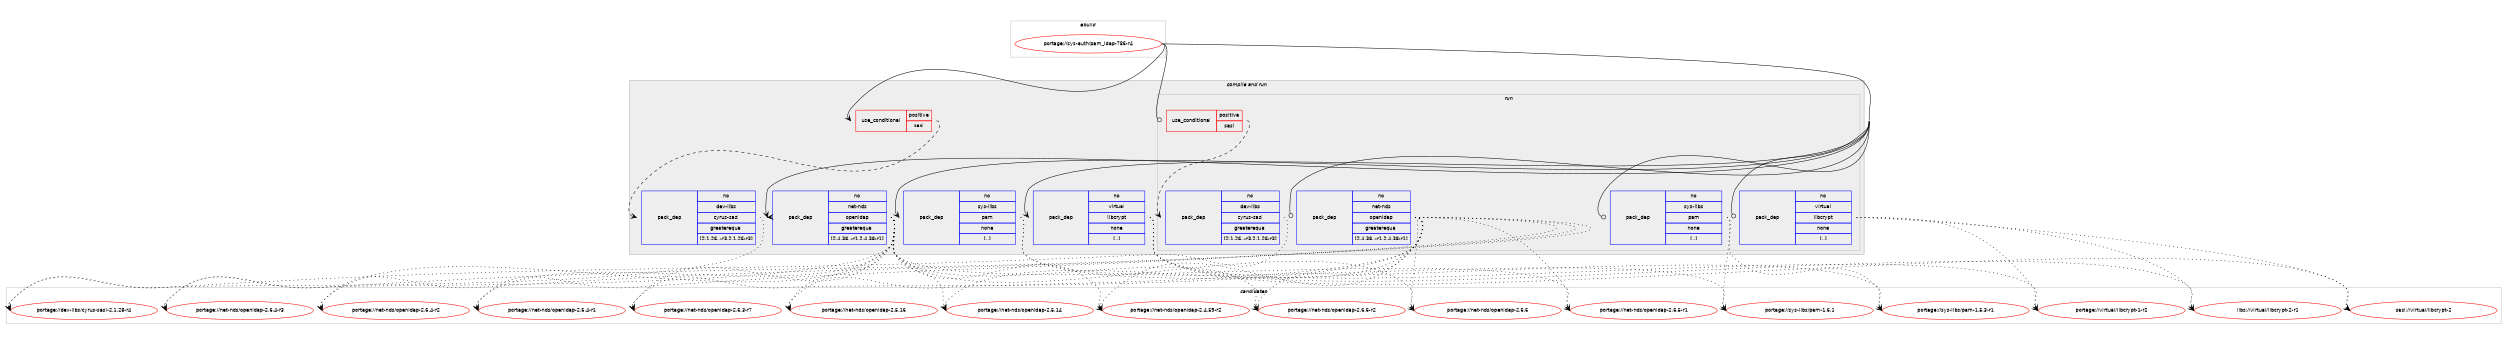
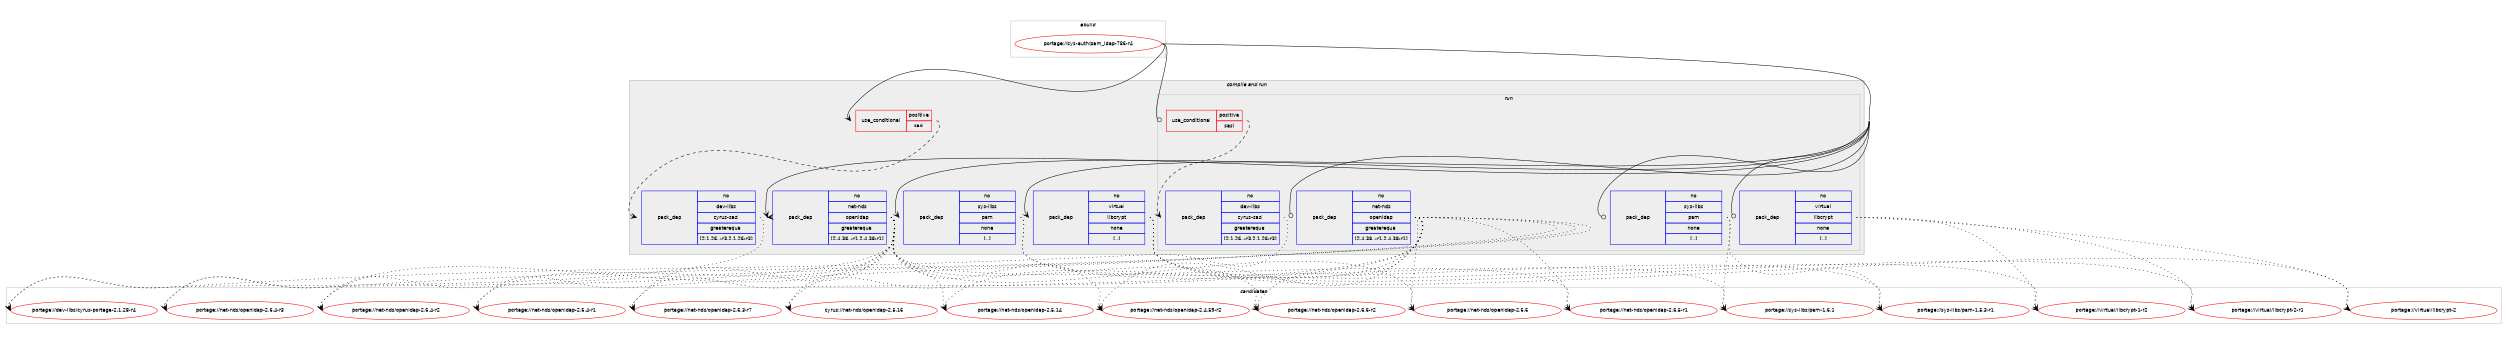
node "portage://dev-libs/cyrus-sasl-2.1.28-r4": label "portage://dev-libs/cyrus-sasl-2.1.28-r4" -> "portage://dev-libs/cyrus-portage-2.1.28-r4"
node "portage://net-nds/openldap-2.5.16": label "portage://net-nds/openldap-2.5.16" -> "cyrus://net-nds/openldap-2.5.16"
node "libs://virtual/libcrypt-2-r1": label "libs://virtual/libcrypt-2-r1" -> "portage://virtual/libcrypt-2-r1"
node "sasl://virtual/libcrypt-2": label "sasl://virtual/libcrypt-2" -> "portage://virtual/libcrypt-2"
